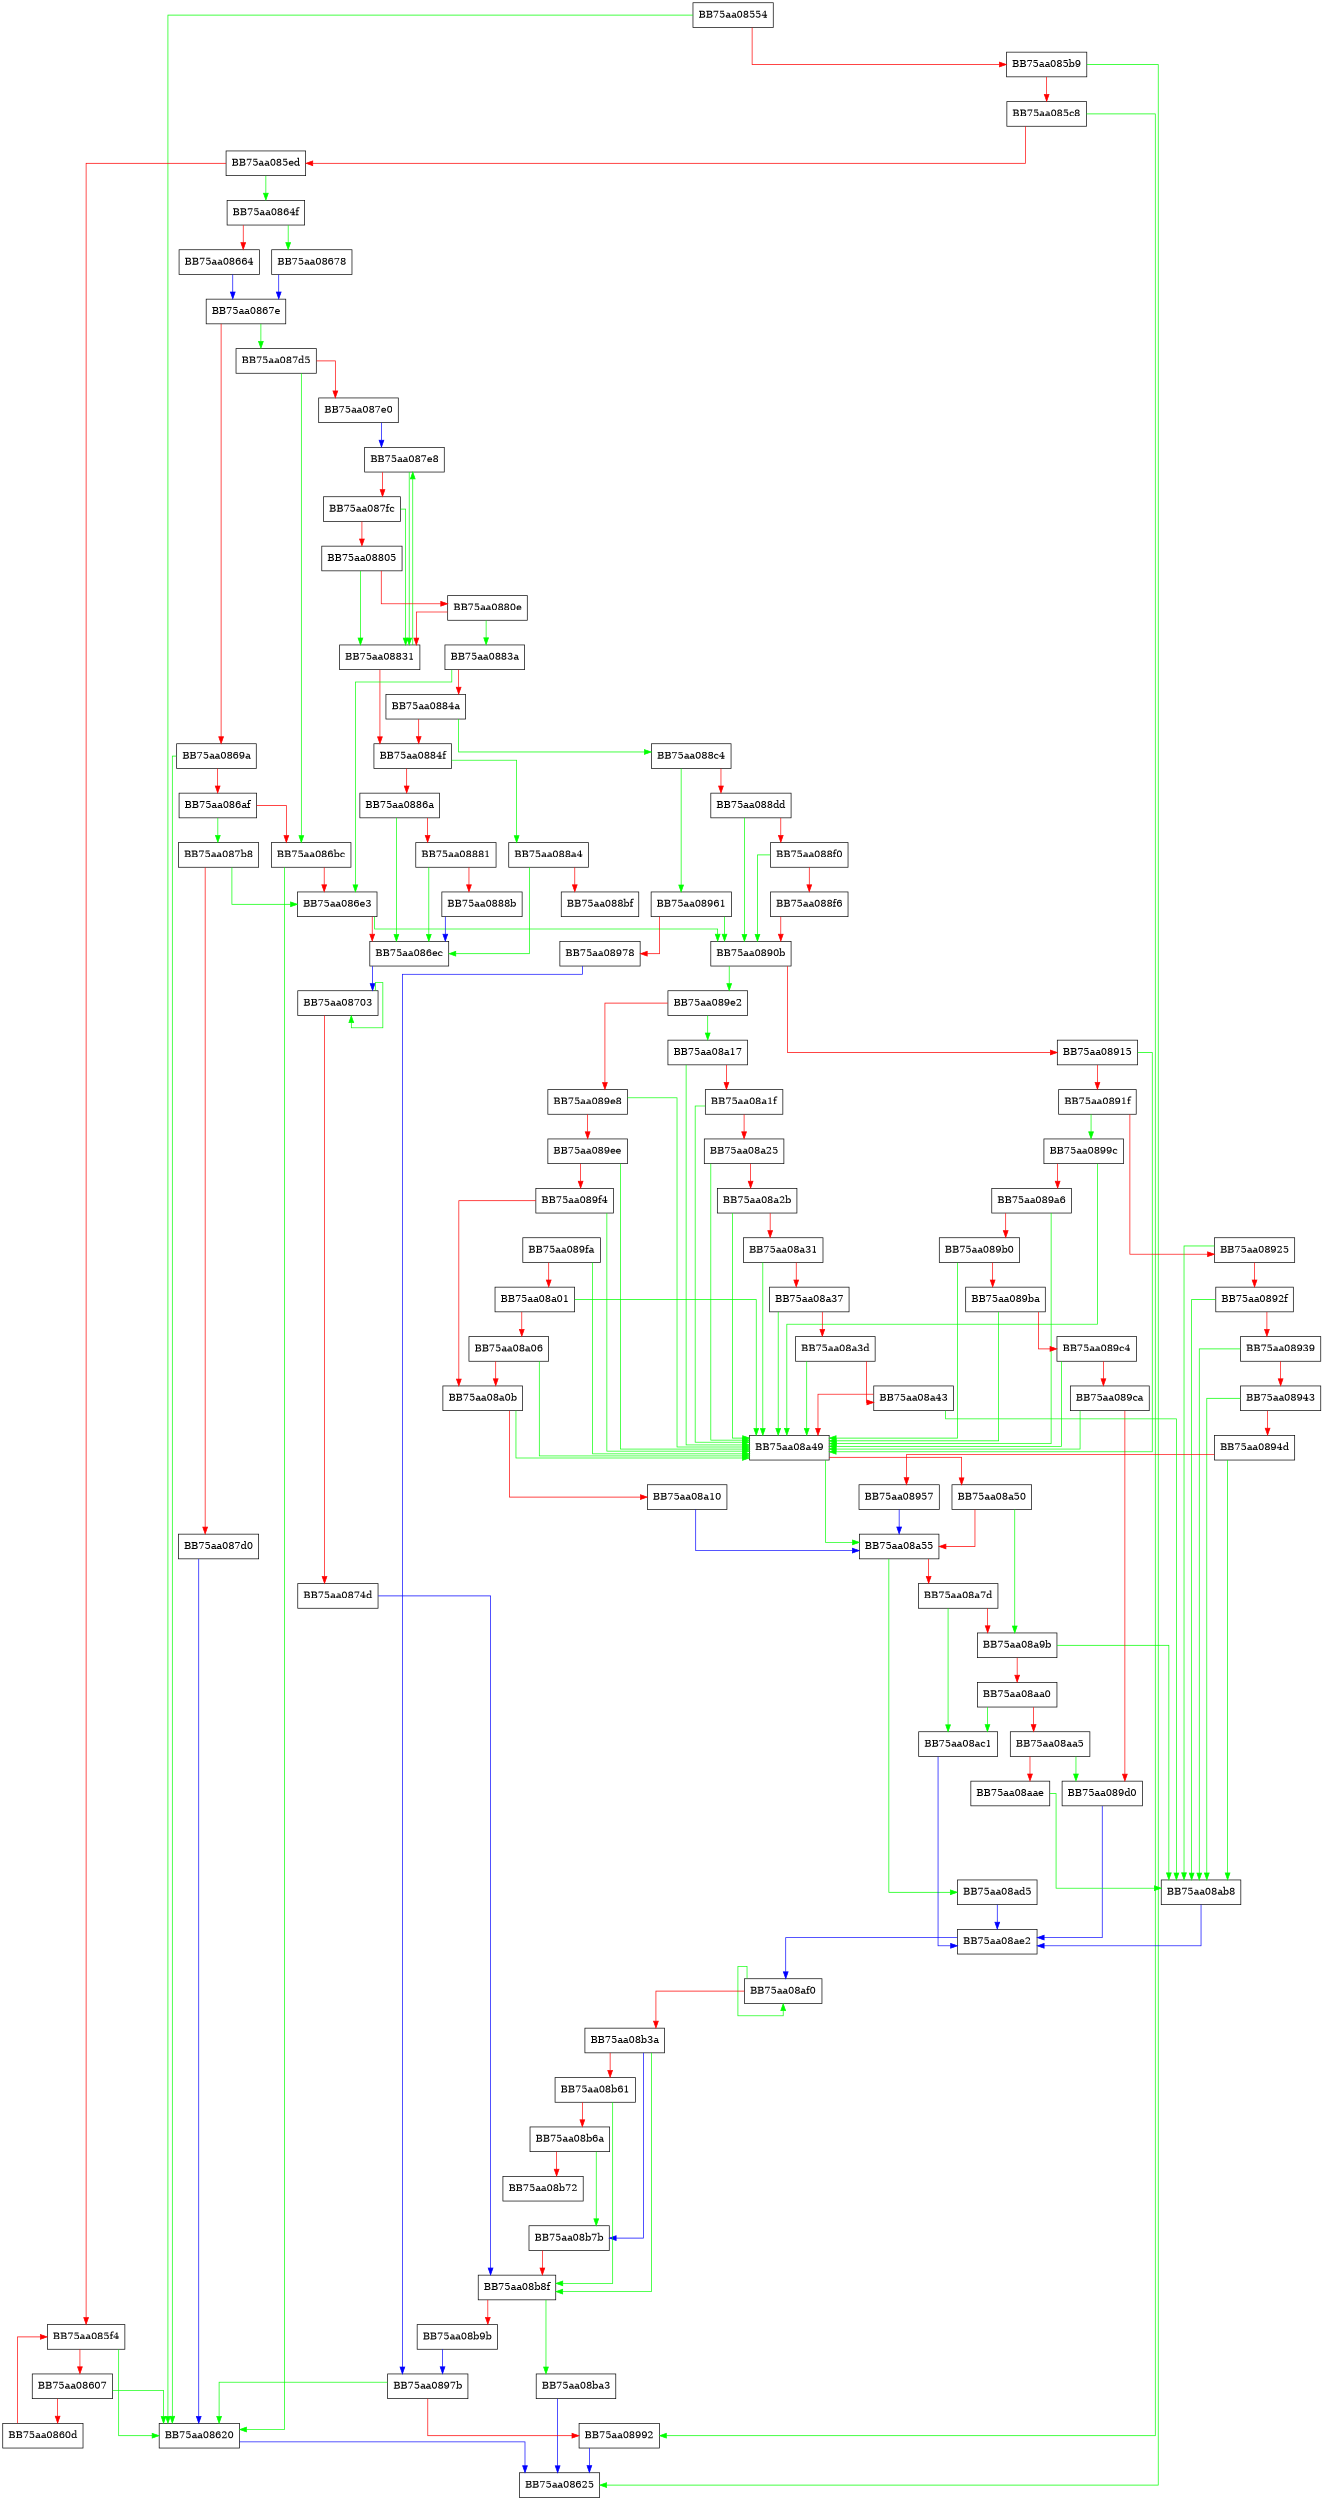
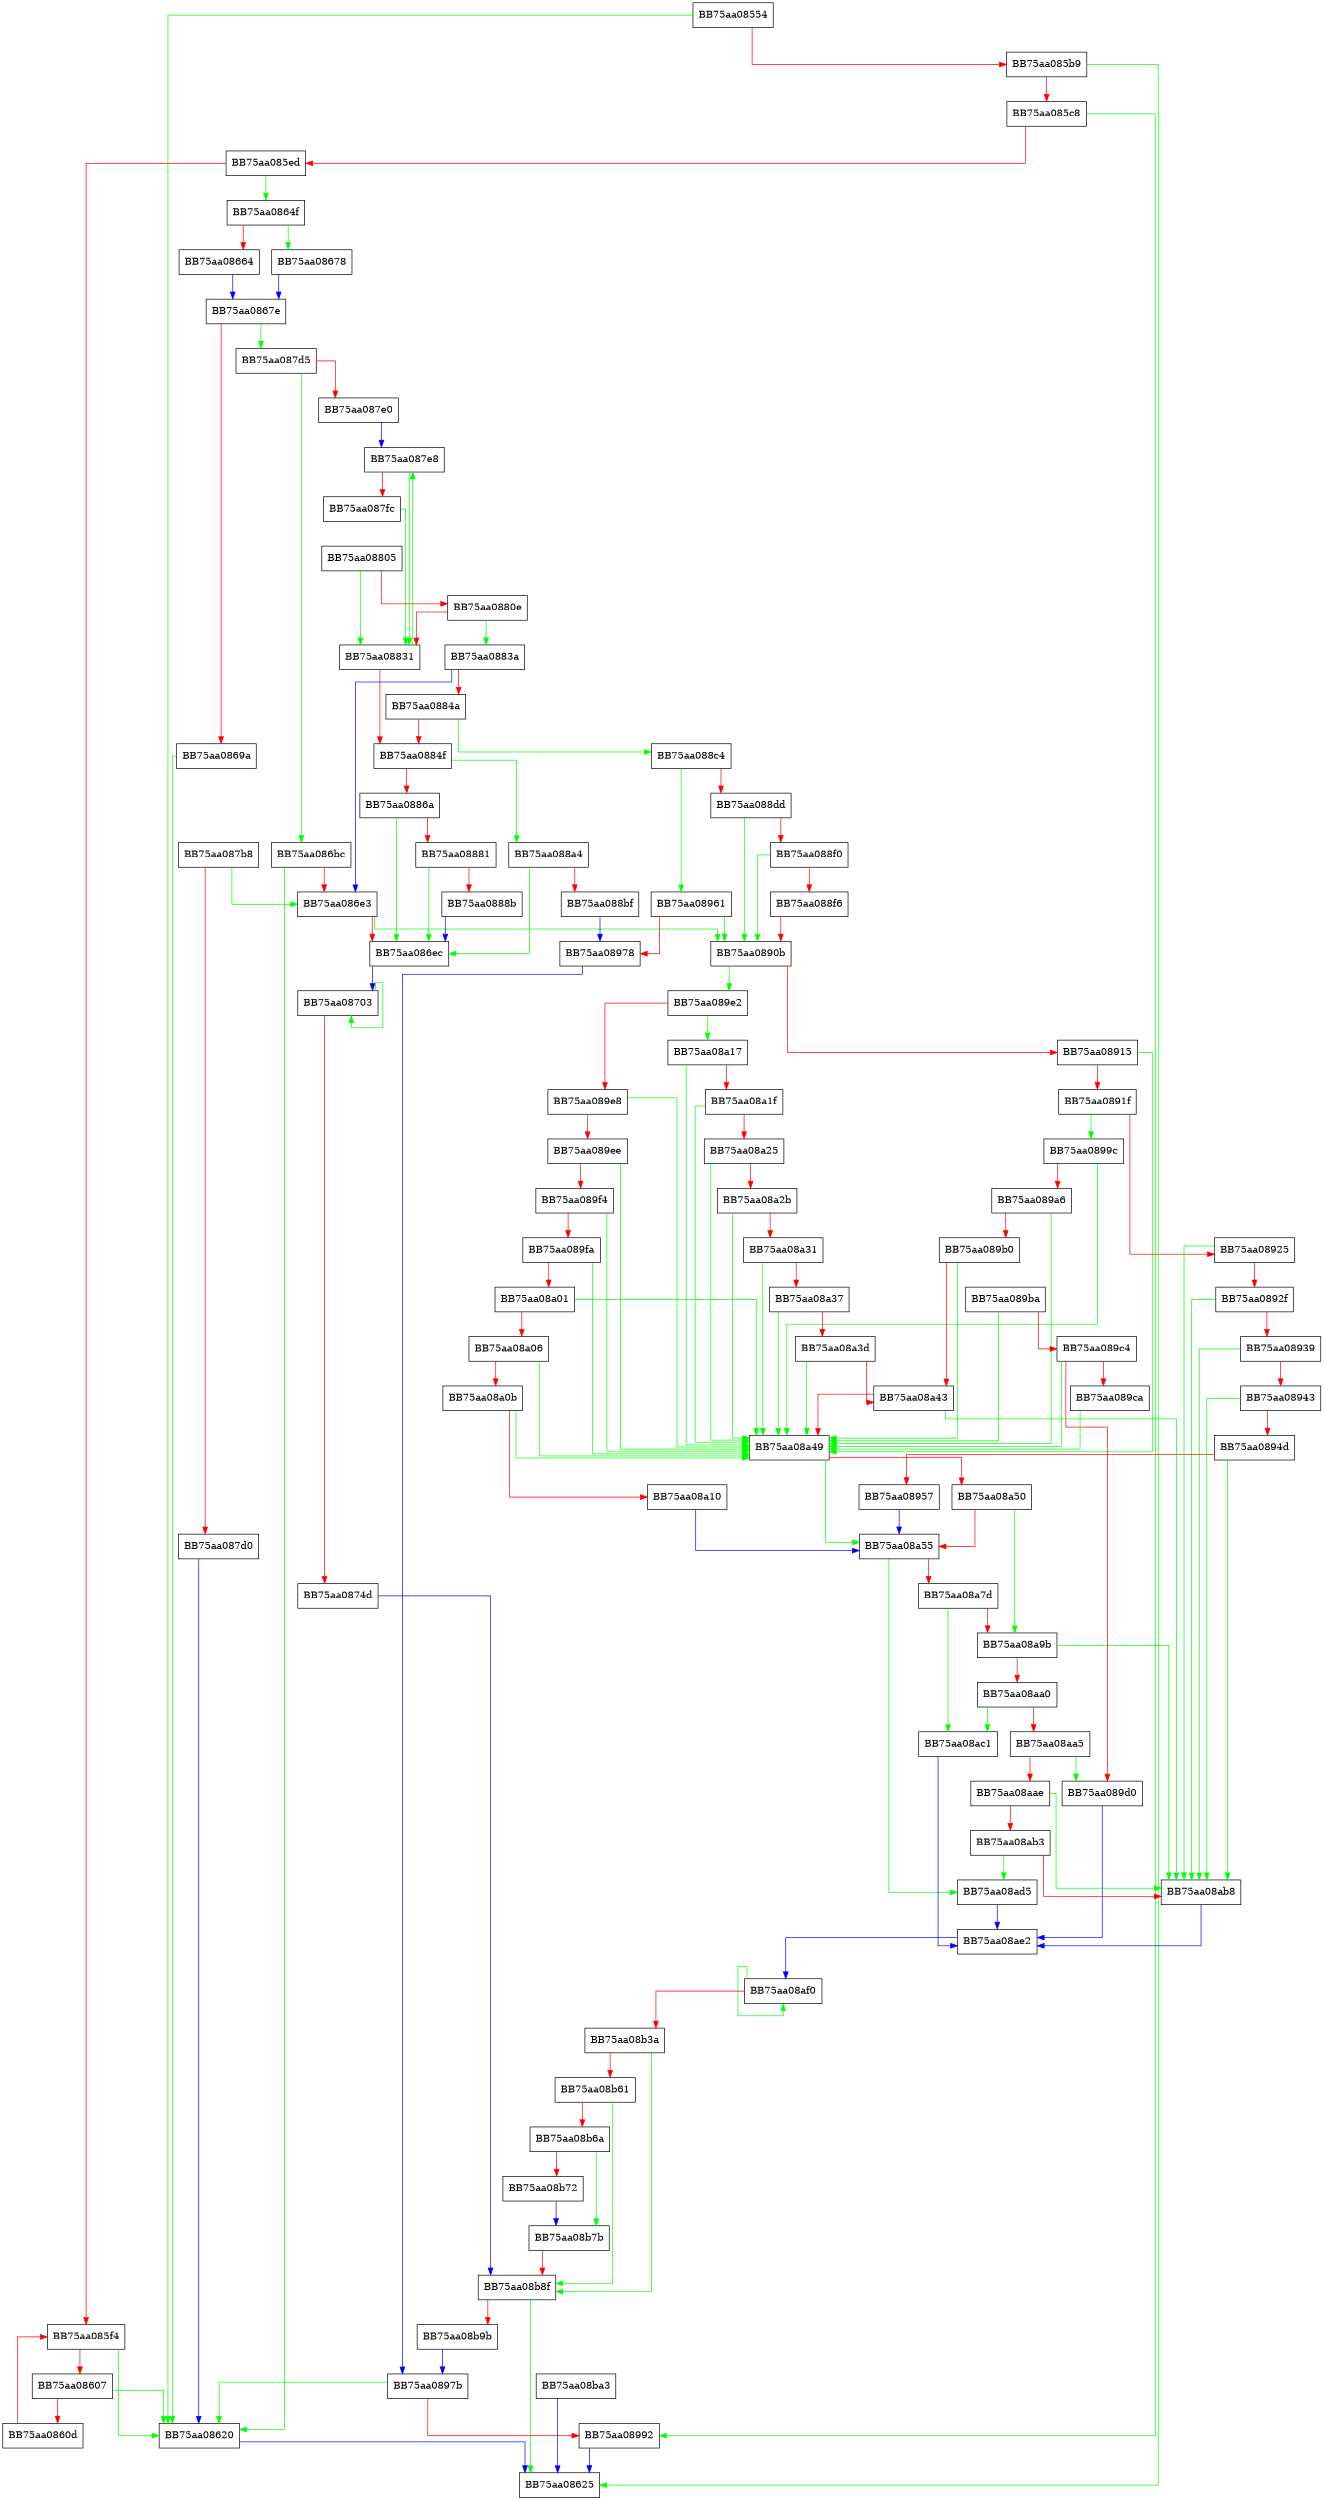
edge "BB75aa087fc" -> "BB75aa08805": removed
edge "BB75aa0883a" -> "BB75aa086e3": color green -> blue
node "BB75aa086af": removed
edge "BB75aa088bf" -> "BB75aa08978": added
edge "BB75aa089f4" -> "BB75aa08a0b": now "BB75aa089f4" -> "BB75aa089fa"
edge "BB75aa089b0" -> "BB75aa089ba": now "BB75aa089b0" -> "BB75aa08a43"
edge "BB75aa089ca" -> "BB75aa089d0": now "BB75aa089c4" -> "BB75aa089d0"
node "BB75aa08ab3": added
edge "BB75aa08b3a" -> "BB75aa08b7b": now "BB75aa08b72" -> "BB75aa08b7b"
edge "BB75aa08b8f" -> "BB75aa08ba3": now "BB75aa08b8f" -> "BB75aa08625"
